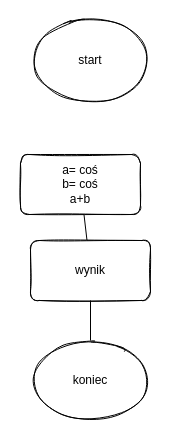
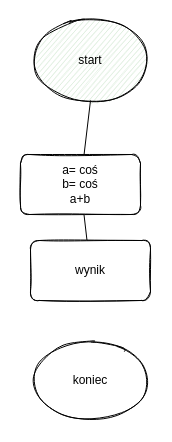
node "start": fillcolor #ffffff -> #d5e8d4
edge "start" -- "a= coś b= coś a+b": added
edge "wynik" -- "koniec": removed
